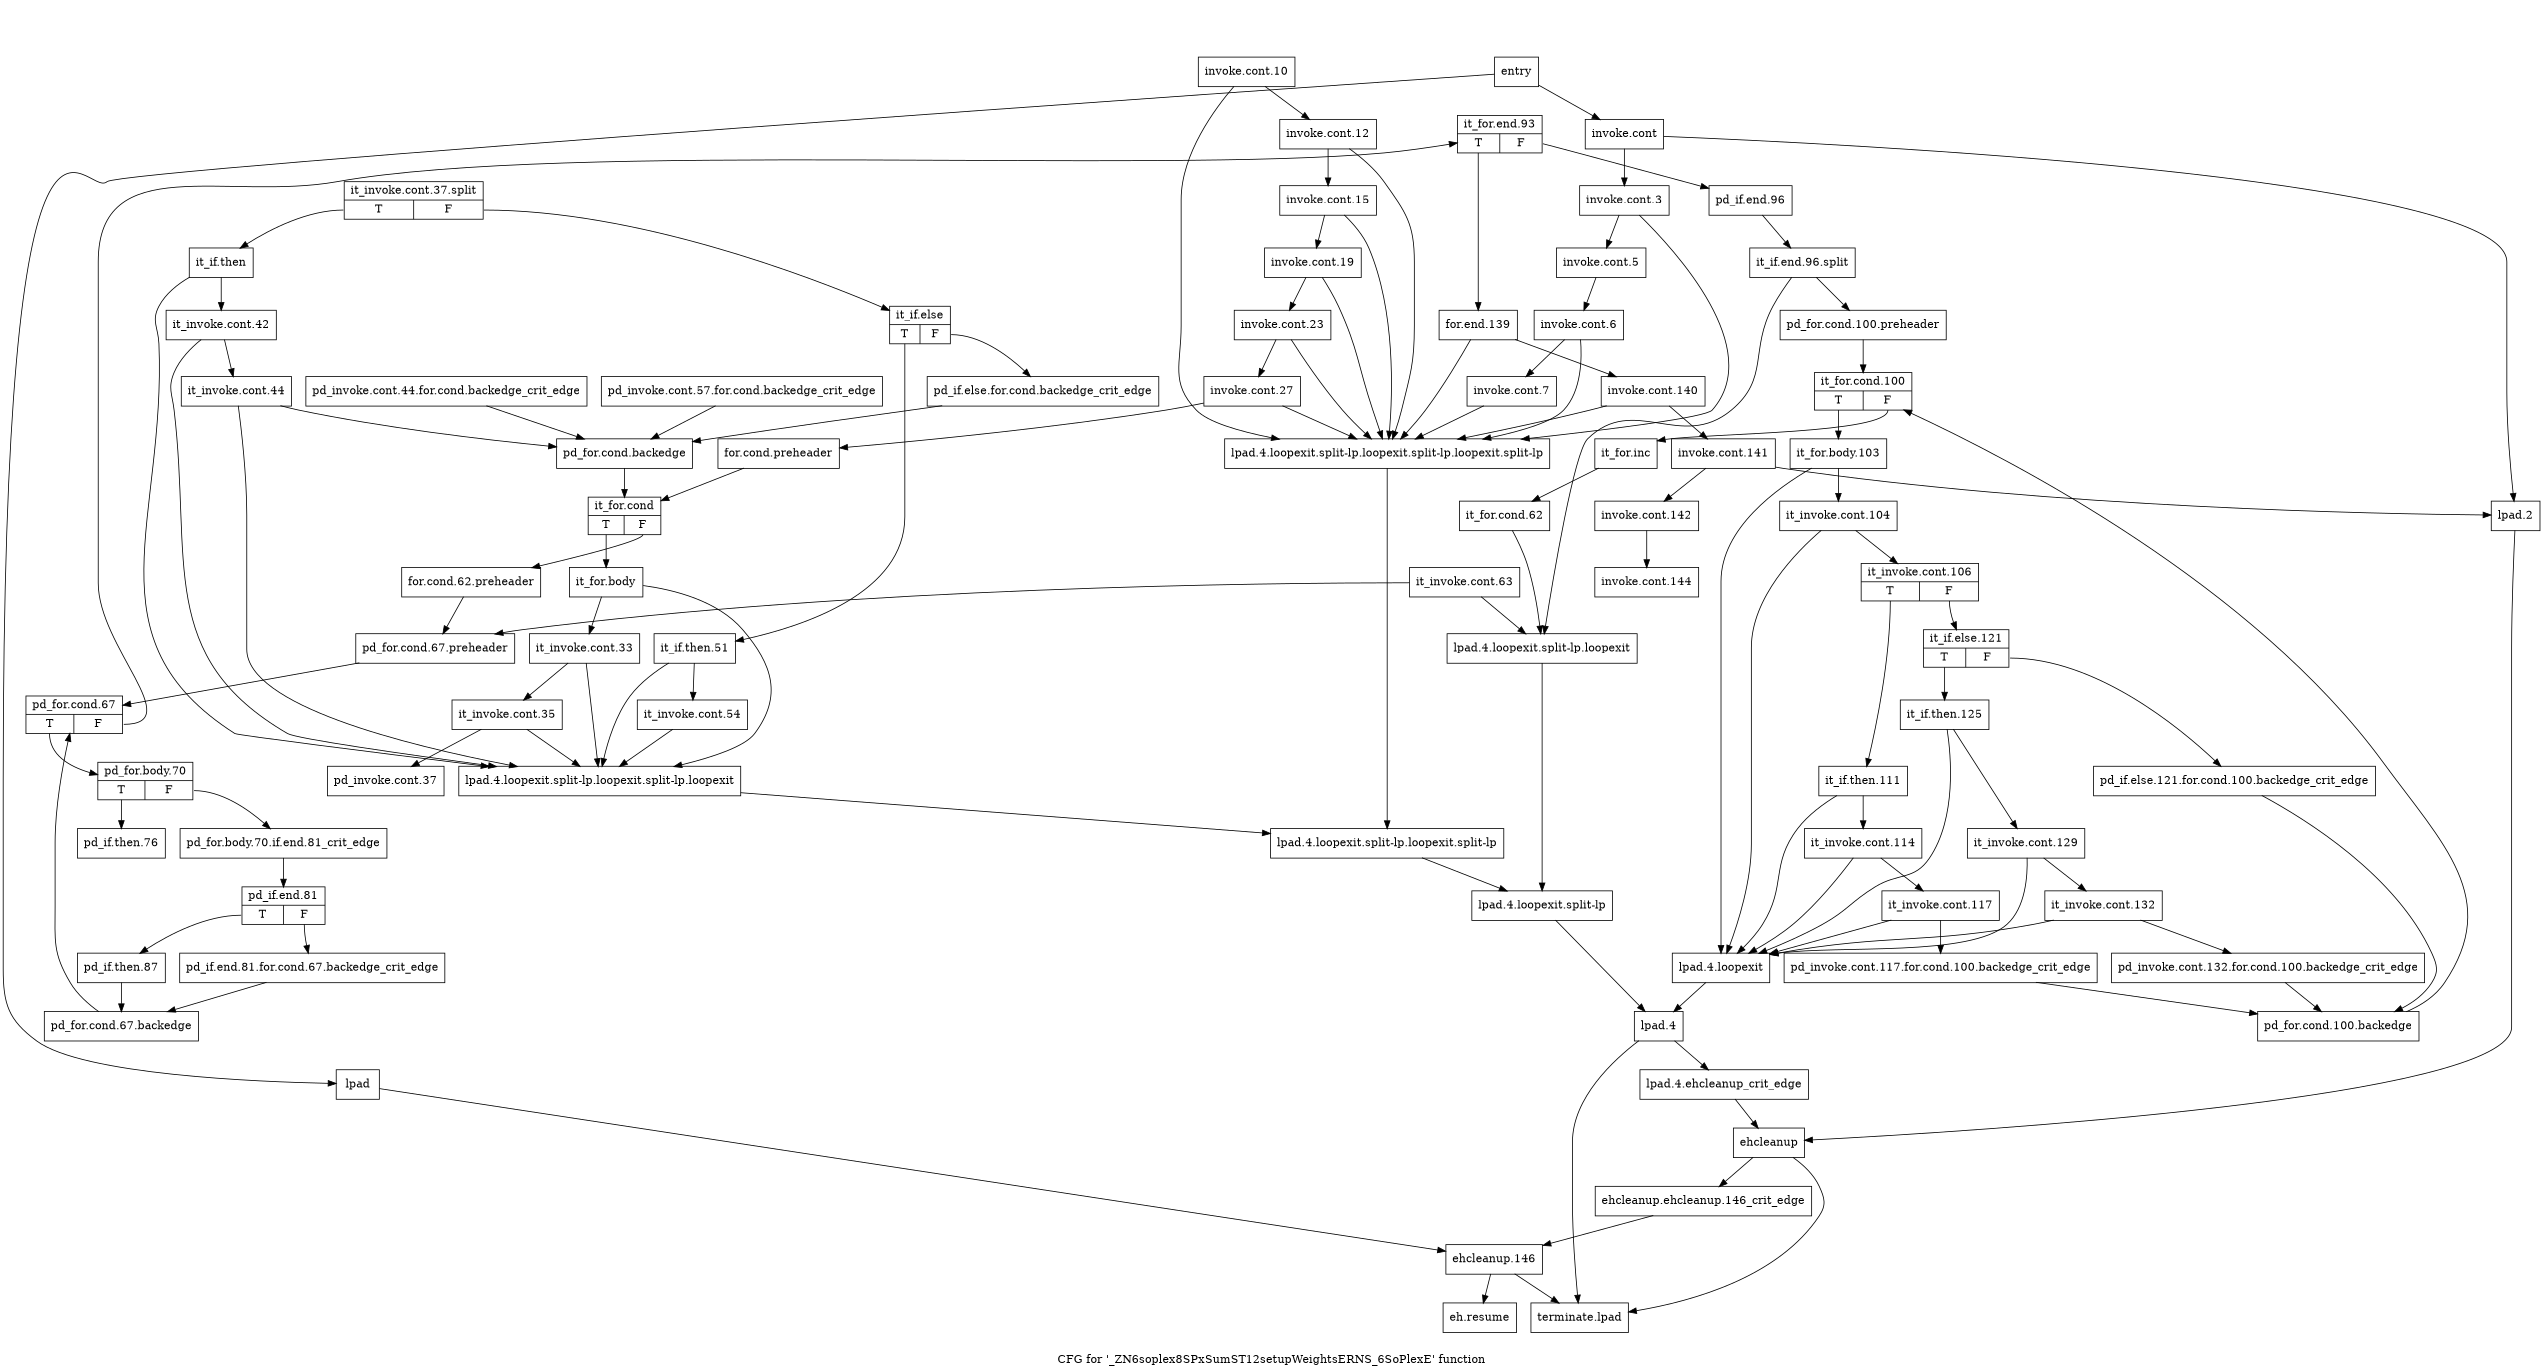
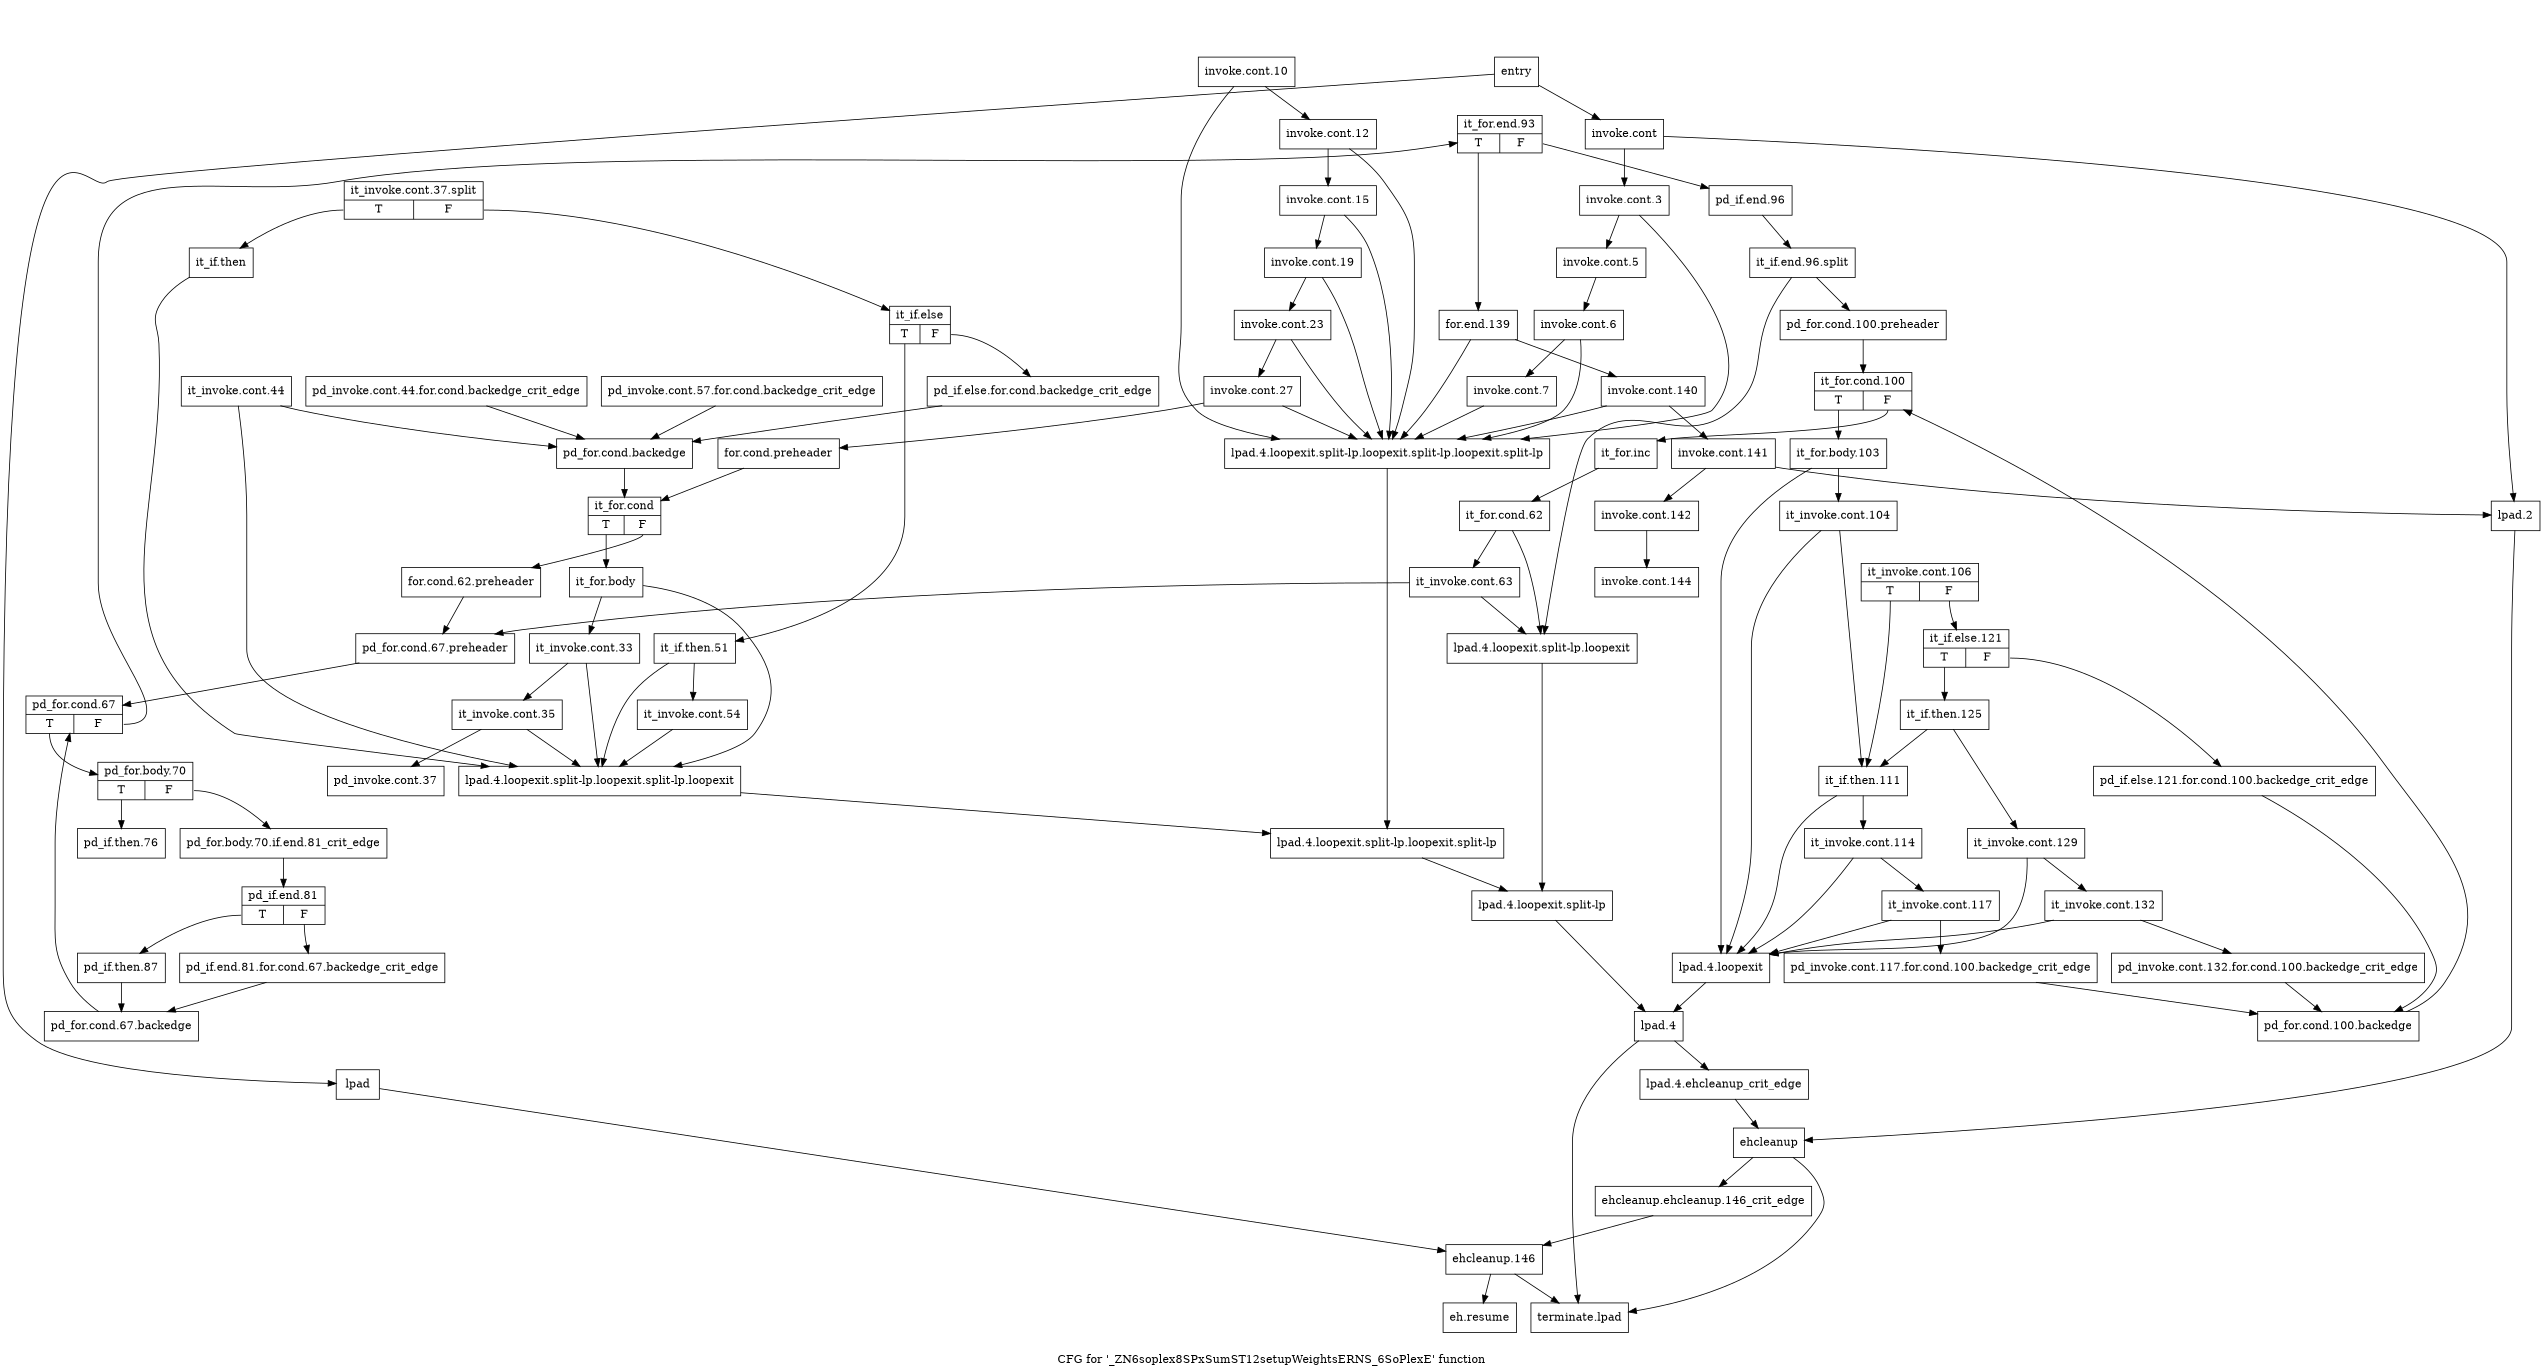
node "it_invoke.cont.42": removed
edge "it_invoke.cont.104" -> "it_invoke.cont.106": now "it_invoke.cont.104" -> "it_if.then.111"
edge "it_for.cond.62" -> "it_invoke.cont.63": added
edge "it_if.then.125" -> "lpad.4.loopexit": now "it_if.then.125" -> "it_if.then.111"
